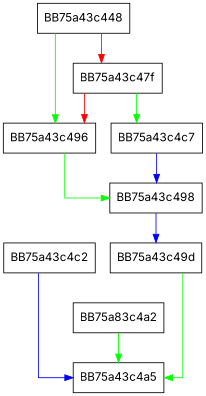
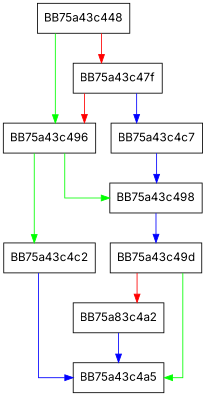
edge "BB75a43c47f" -> "BB75a43c4c7": color green -> blue
edge "BB75a43c496" -> "BB75a43c4c2": added
edge "BB75a43c49d" -> "BB75a83c4a2": added
edge "BB75a83c4a2" -> "BB75a43c4a5": color green -> blue
